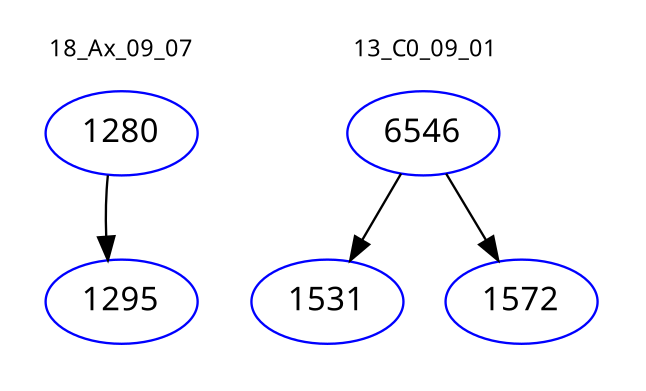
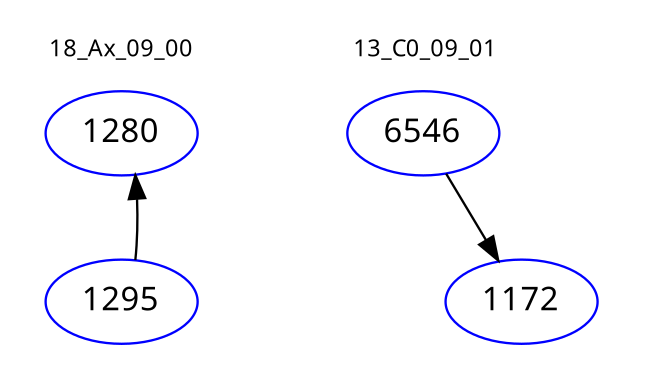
cluster "18_Ax_09_07": label "18_Ax_09_07" -> "18_Ax_09_00"
edge "1280" -> "1295": reversed
node "1531": removed
node "1572": label "1572" -> "1172"
